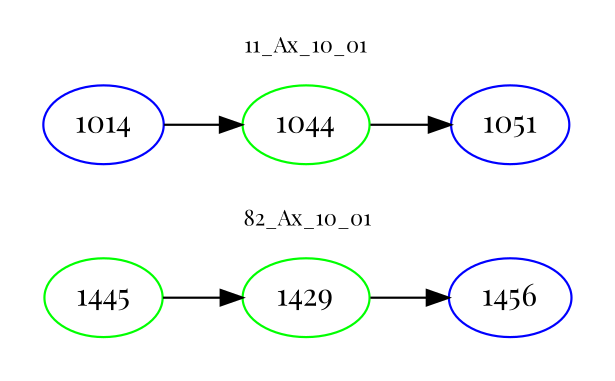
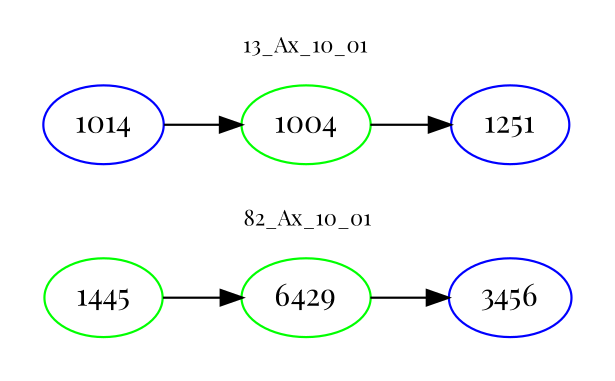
cluster "11_Ax_10_01": label "11_Ax_10_01" -> "13_Ax_10_01"
node "1044": label "1044" -> "1004"
node "1051": label "1051" -> "1251"
node "1429": label "1429" -> "6429"
node "1456": label "1456" -> "3456"
